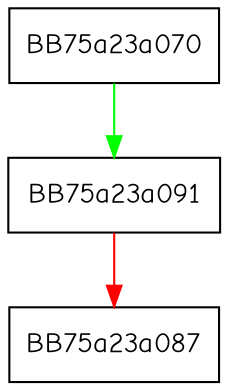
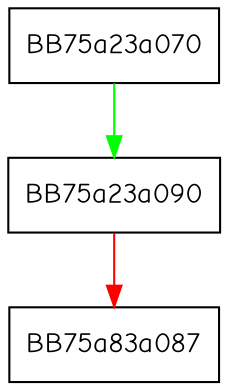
node "BB75a23a091": label "BB75a23a091" -> "BB75a23a090"
node "BB75a23a087": label "BB75a23a087" -> "BB75a83a087"
